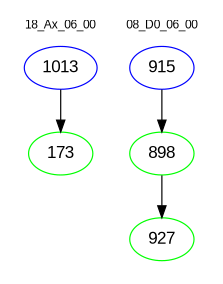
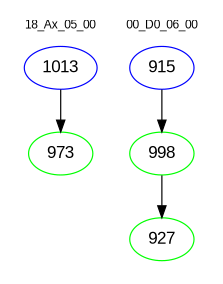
cluster "18_Ax_06_00": label "18_Ax_06_00" -> "18_Ax_05_00"
cluster "08_D0_06_00": label "08_D0_06_00" -> "00_D0_06_00"
node "173": label "173" -> "973"
node "898": label "898" -> "998"
